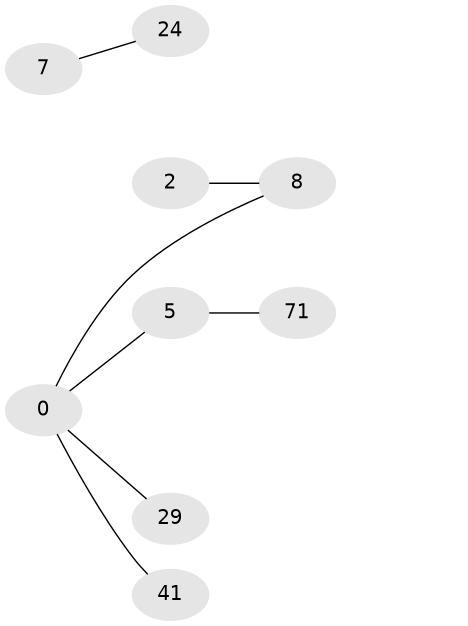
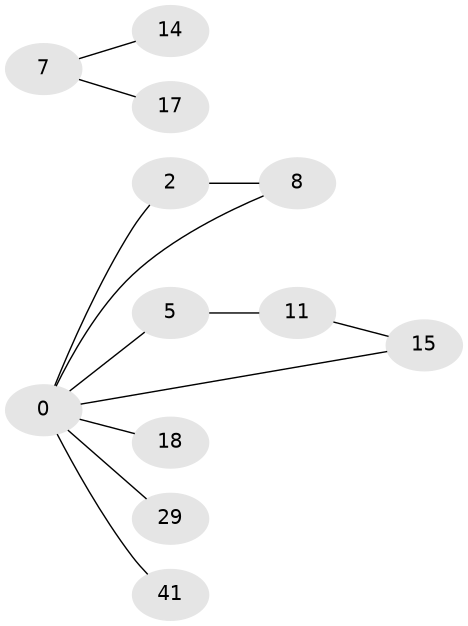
node "24": label "24" -> "14"
node "17": added
edge "2" -- "0": added
node "71": label "71" -> "11"
node "15": added
node "18": added
